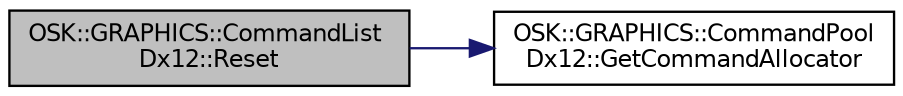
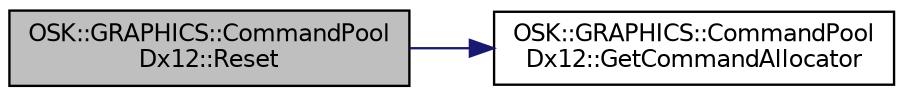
node "OSK::GRAPHICS::CommandList Dx12::Reset": label "OSK::GRAPHICS::CommandList Dx12::Reset" -> "OSK::GRAPHICS::CommandPool Dx12::Reset"
